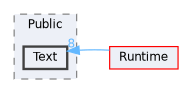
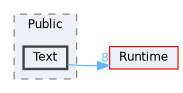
edge "Runtime" -> "Text": reversed
